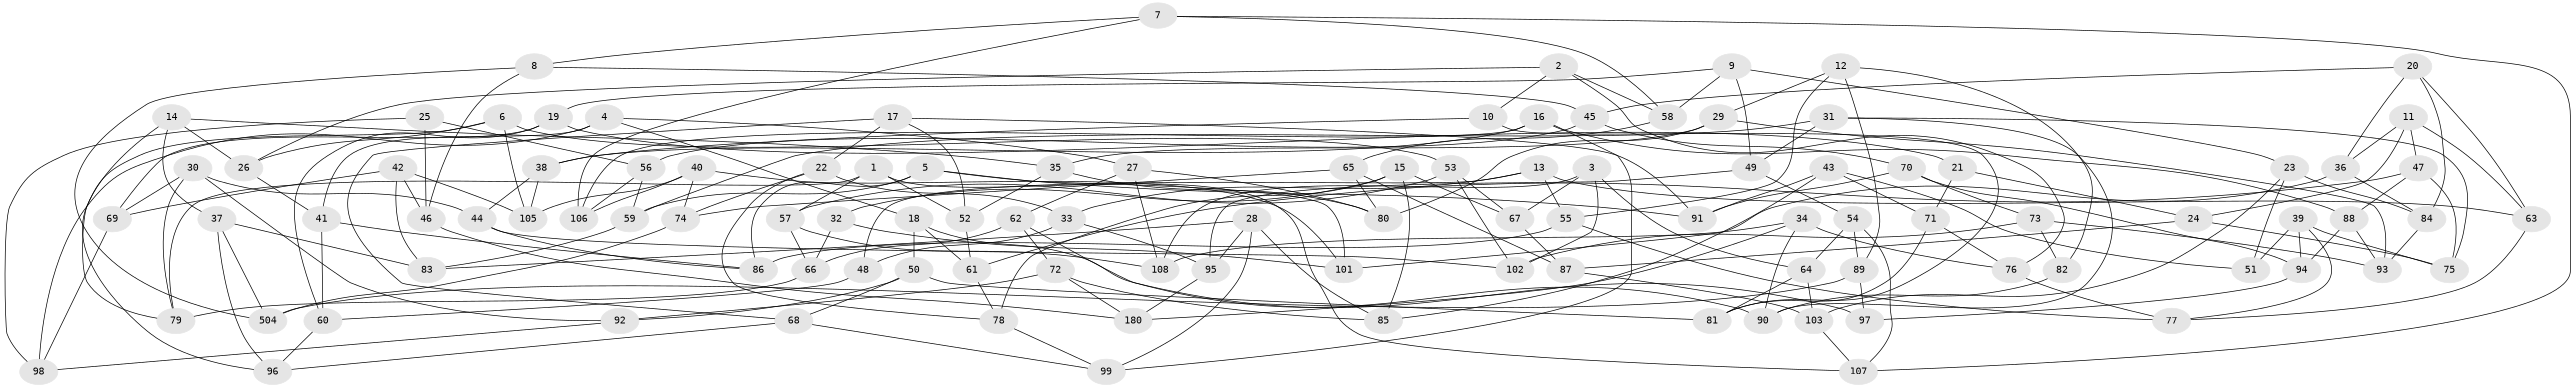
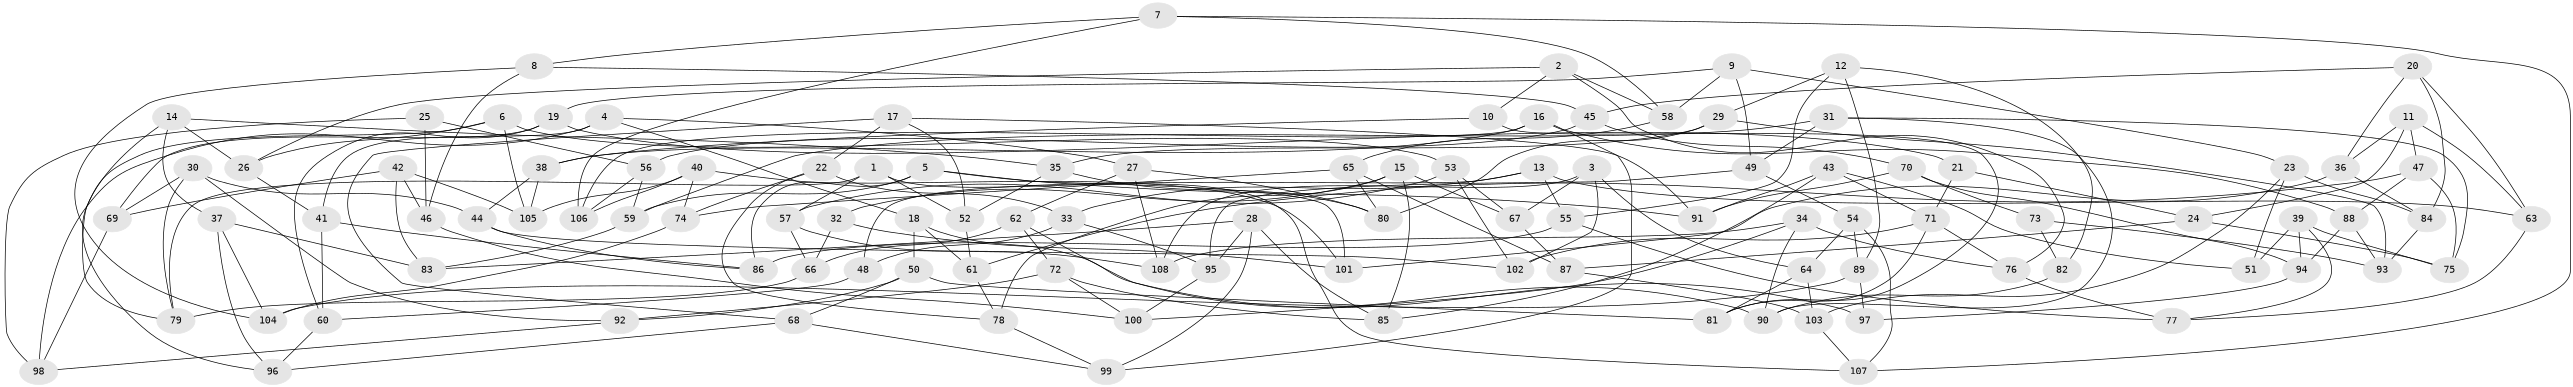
edge "73" -- "102": now "71" -- "102"
node "504": label "504" -> "104"
node "180": label "180" -> "100"
